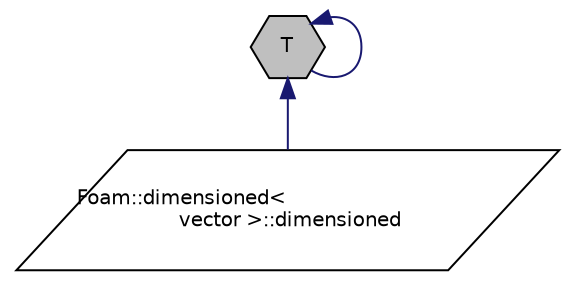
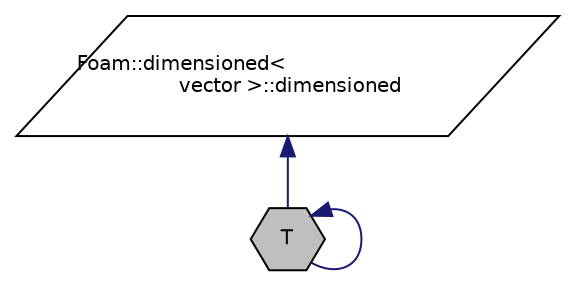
edge "Foam::dimensioned< vector >::dimensioned" -> "T": reversed
